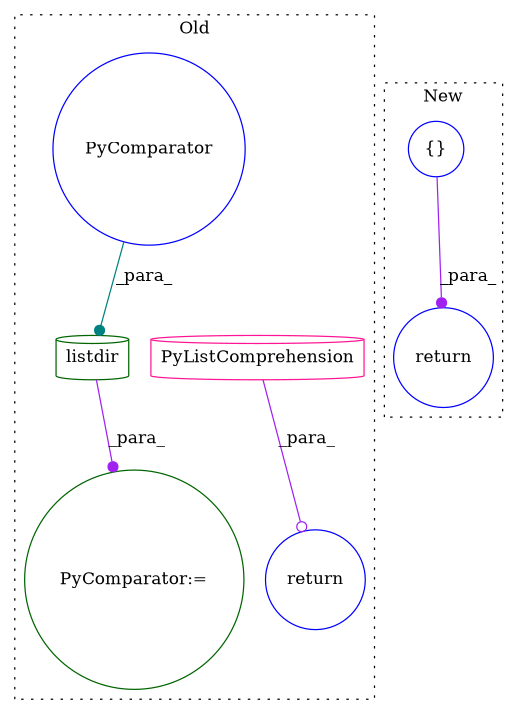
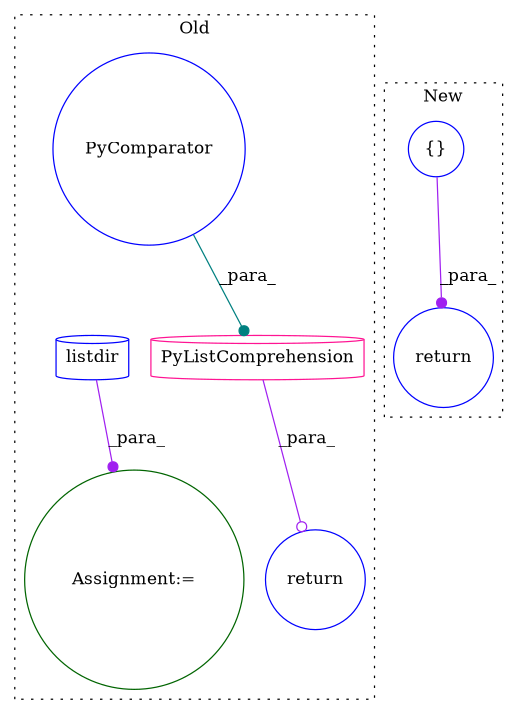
edge "PyComparator" -> "listdir": now "PyComparator" -> "PyListComprehension"
node "listdir": color darkgreen -> blue
node "PyComparator:=": label "PyComparator:=" -> "Assignment:="
